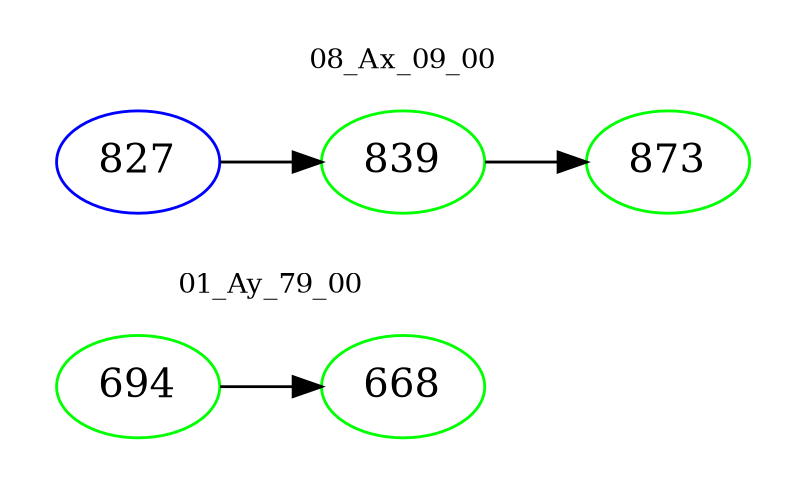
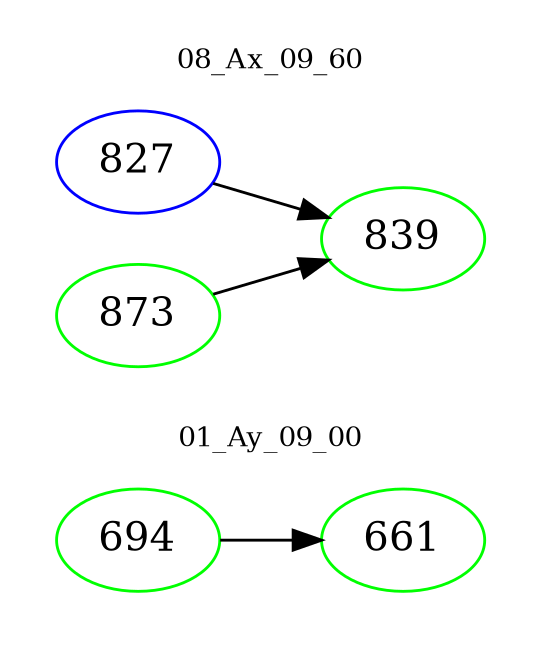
cluster "08_Ax_09_00": label "08_Ax_09_00" -> "08_Ax_09_60"
edge "839" -> "873": reversed
cluster "01_Ay_79_00": label "01_Ay_79_00" -> "01_Ay_09_00"
node "668": label "668" -> "661"
